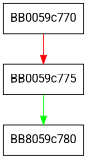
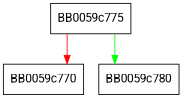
edge "BB0059c770" -> "BB0059c775": reversed
node "BB8059c780": label "BB8059c780" -> "BB0059c780"
